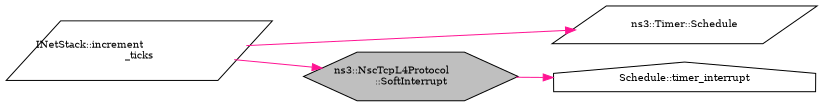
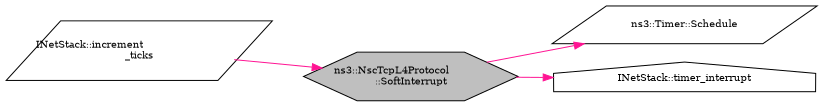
edge "INetStack::increment _ticks" -> "ns3::Timer::Schedule": now "ns3::NscTcpL4Protocol ::SoftInterrupt" -> "ns3::Timer::Schedule"
node "Schedule::timer_interrupt": label "Schedule::timer_interrupt" -> "INetStack::timer_interrupt"
